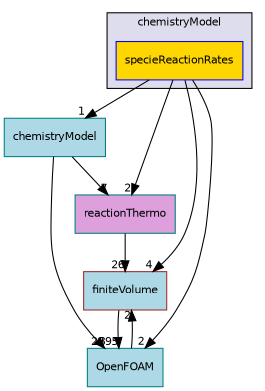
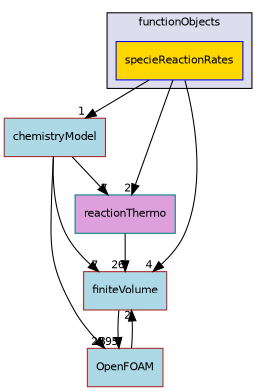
cluster "chemistryModel": label "chemistryModel" -> "functionObjects"
node "chemistryModel": color teal -> brown
edge "specieReactionRates" -> "OpenFOAM": removed
edge "chemistryModel" -> "finiteVolume": added
node "OpenFOAM": color teal -> brown
